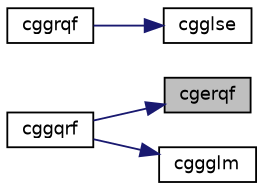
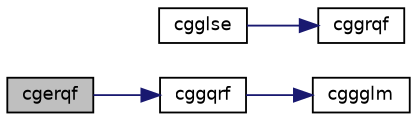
edge "cggrqf" -> "cgglse": reversed
edge "cggqrf" -> "cgerqf": reversed
